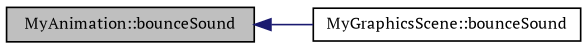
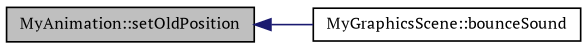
node "MyAnimation::bounceSound": label "MyAnimation::bounceSound" -> "MyAnimation::setOldPosition"
